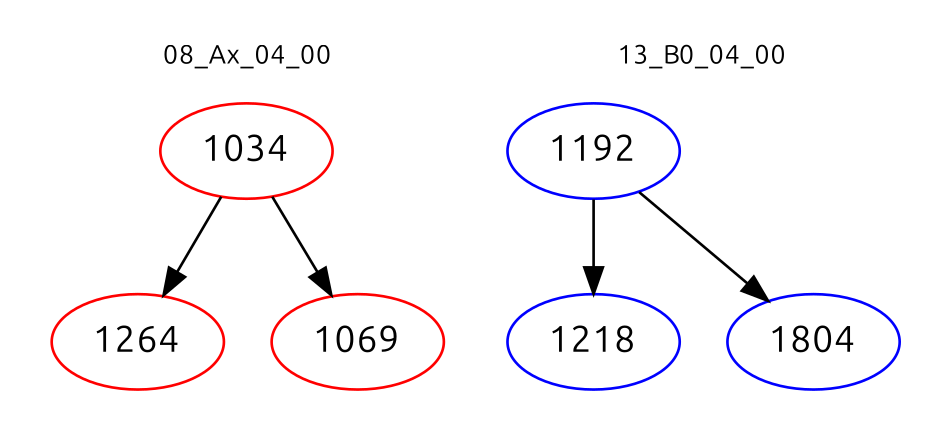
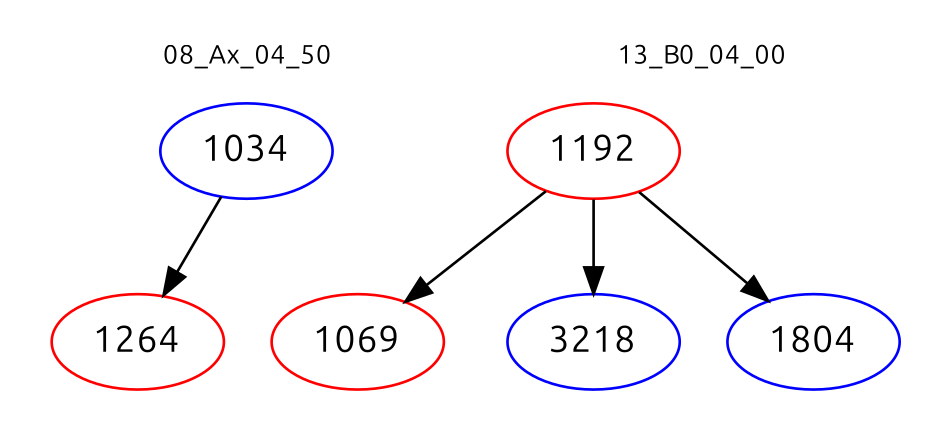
cluster "08_Ax_04_00": label "08_Ax_04_00" -> "08_Ax_04_50"
node "1034": color red -> blue
node "1192": color blue -> red
edge "1034" -> "1069": now "1192" -> "1069"
node "1218": label "1218" -> "3218"
